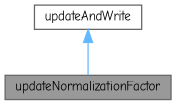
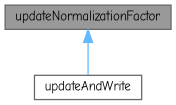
edge "updateNormalizationFactor" -> "updateAndWrite": reversed
